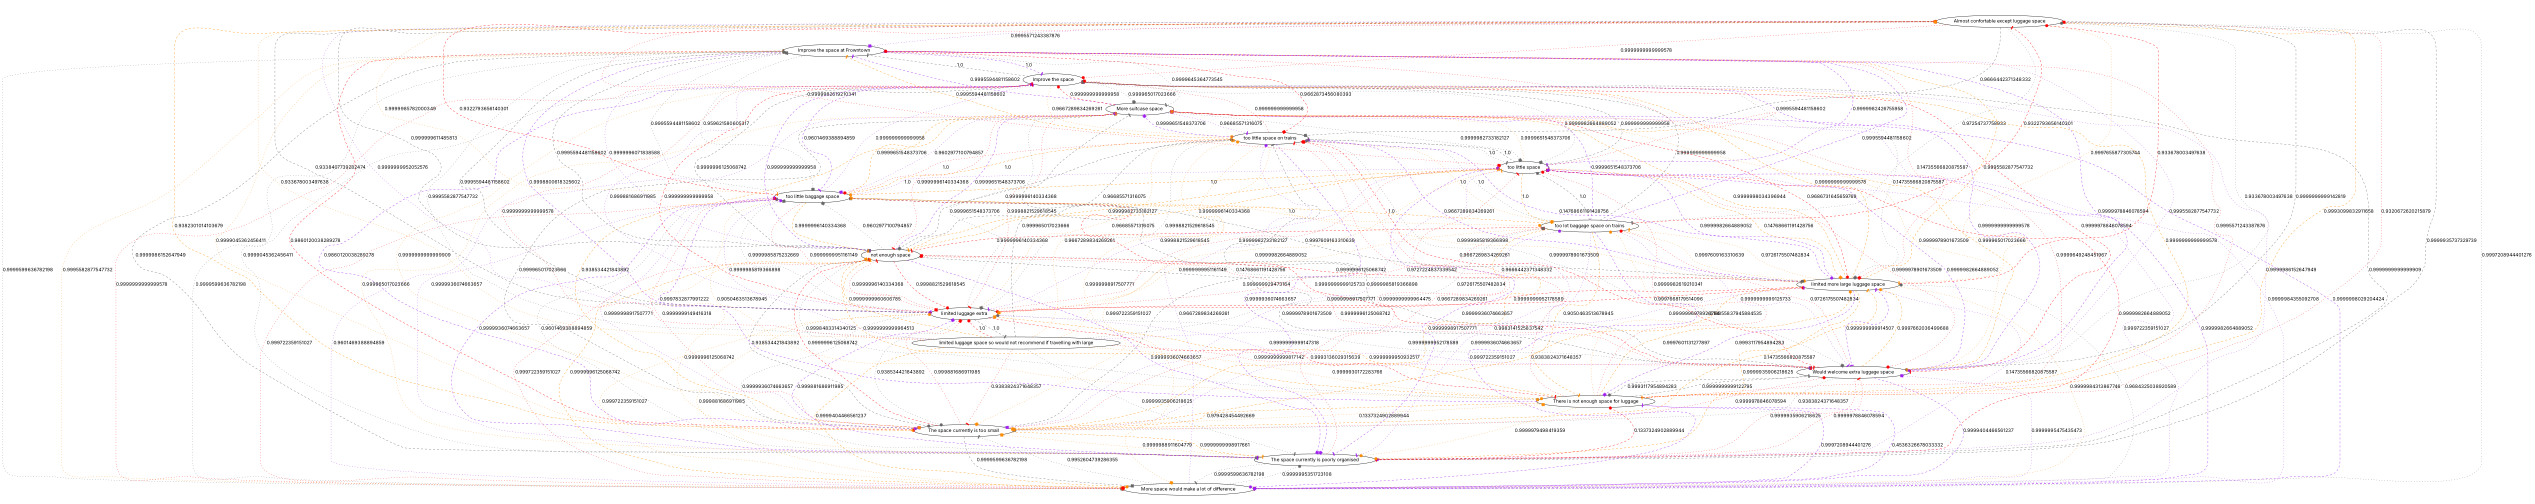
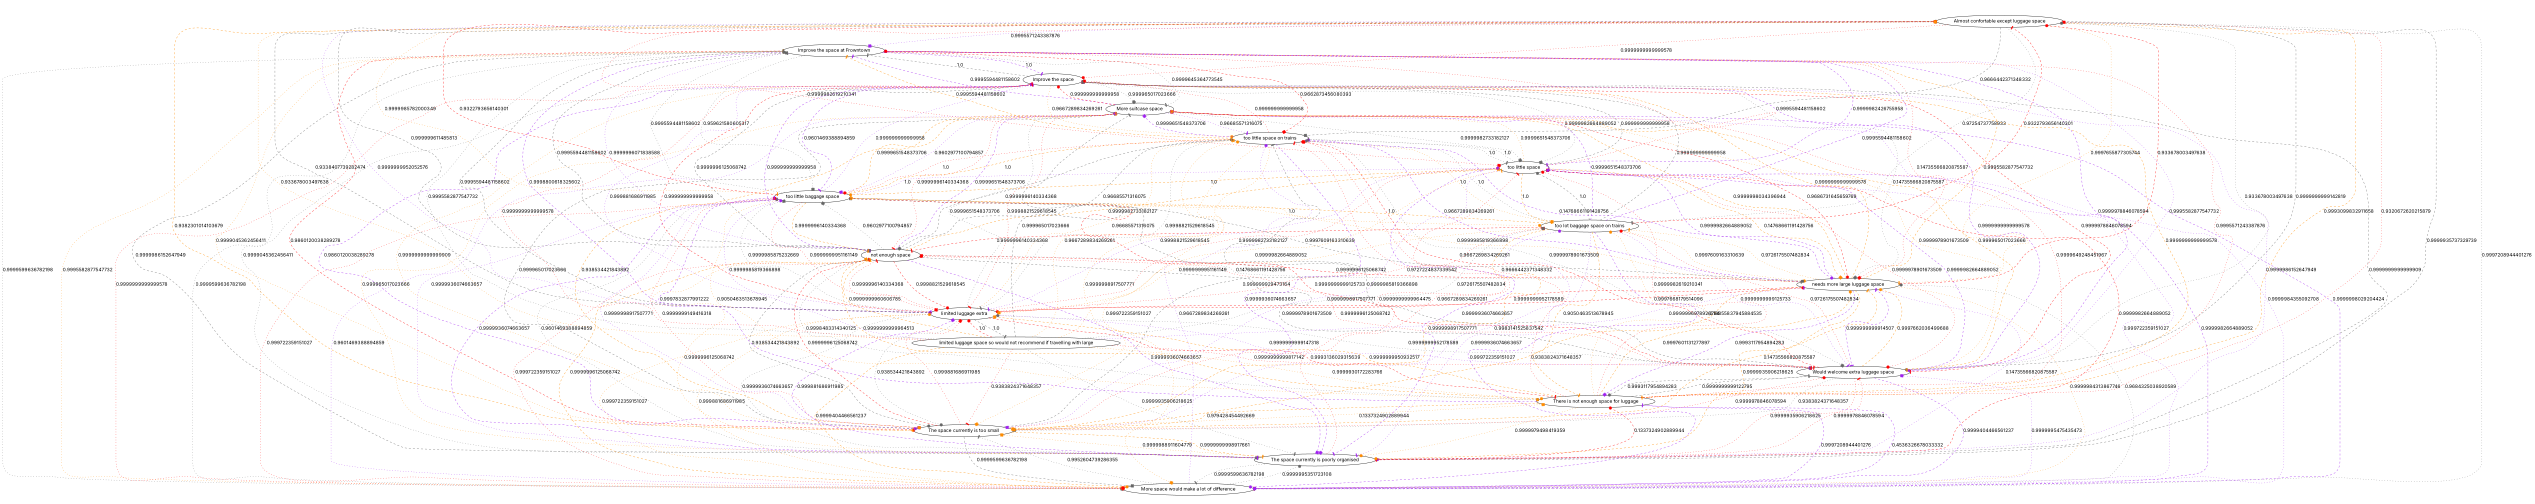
edge "too little space" -> "too little space on trains": style dashed -> dotted
edge "too little space" -> "not enough space": removed, label "0.9999996140334368"
edge "too little space on trains" -> "limited luggage extra": arrowhead box -> tee
node "limited more large luggage space": label "limited more large luggage space" -> "needs more large luggage space"
